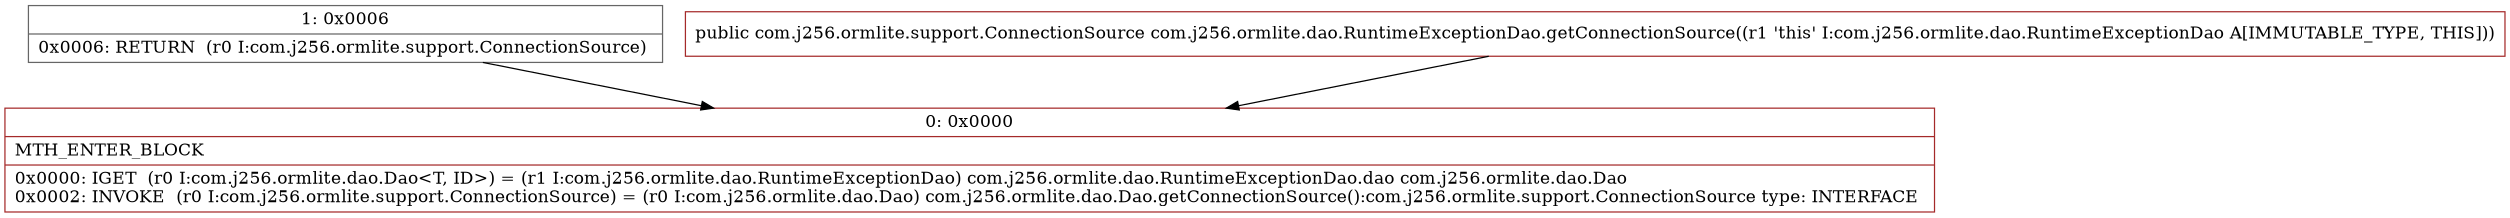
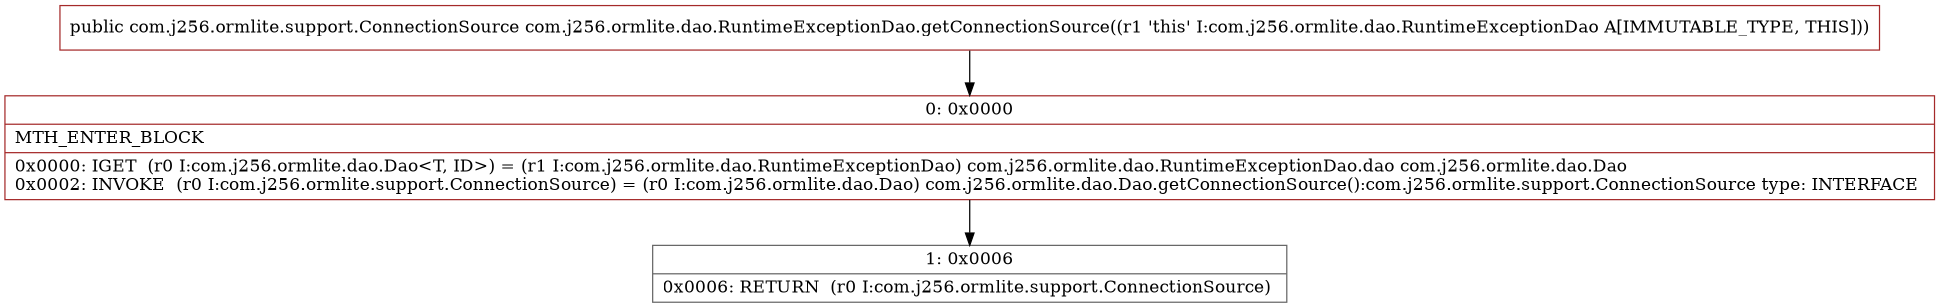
edge "1: 0x0006" -> "0: 0x0000": reversed
